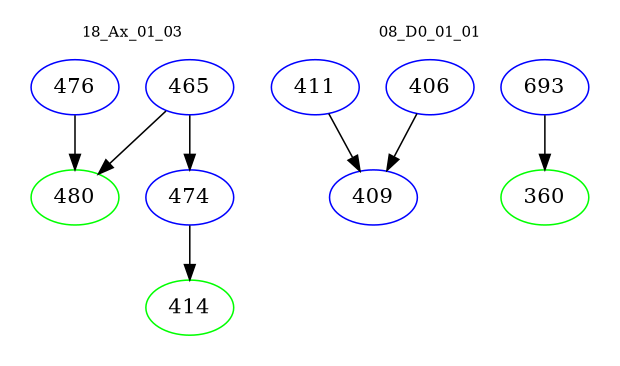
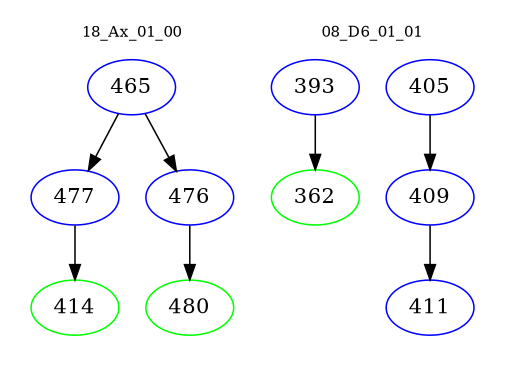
cluster "18_Ax_01_03": label "18_Ax_01_03" -> "18_Ax_01_00"
cluster "08_D0_01_01": label "08_D0_01_01" -> "08_D6_01_01"
node "406": label "406" -> "405"
node "693": label "693" -> "393"
edge "411" -> "409": reversed
edge "465" -> "480": now "465" -> "476"
node "474": label "474" -> "477"
node "360": label "360" -> "362"
